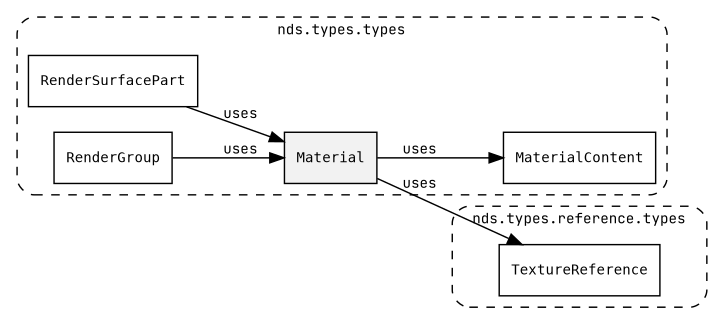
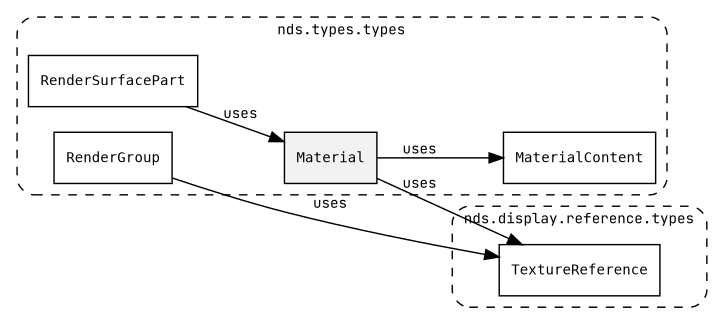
edge "RenderGroup" -> "Material": now "RenderGroup" -> "TextureReference"
cluster "nds.types.reference.types": label "nds.types.reference.types" -> "nds.display.reference.types"
